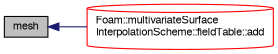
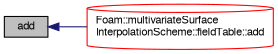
node "mesh": label "mesh" -> "add"
